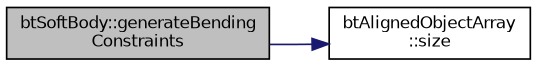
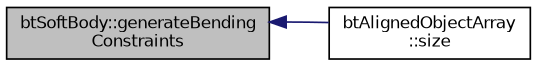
edge "btSoftBody::generateBending Constraints" -> "btAlignedObjectArray ::size": reversed
